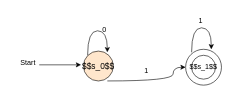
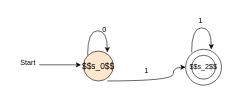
node "$$s_1$$": label "$$s_1$$" -> "$$s_2$$"
